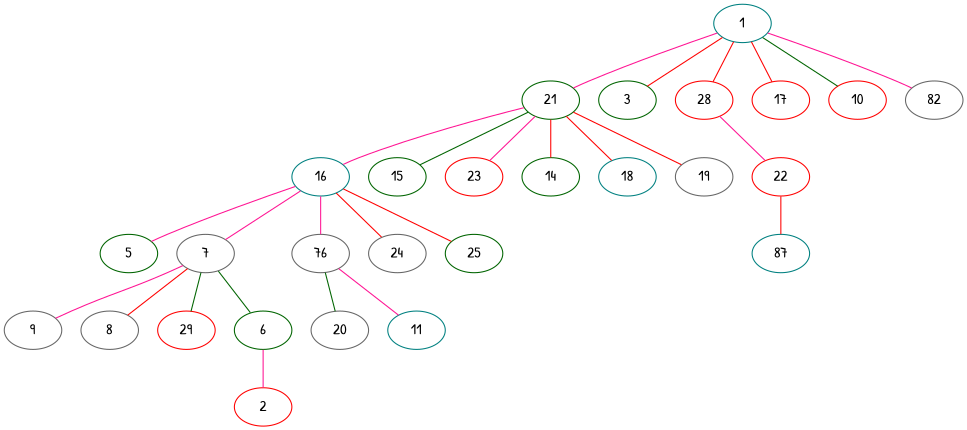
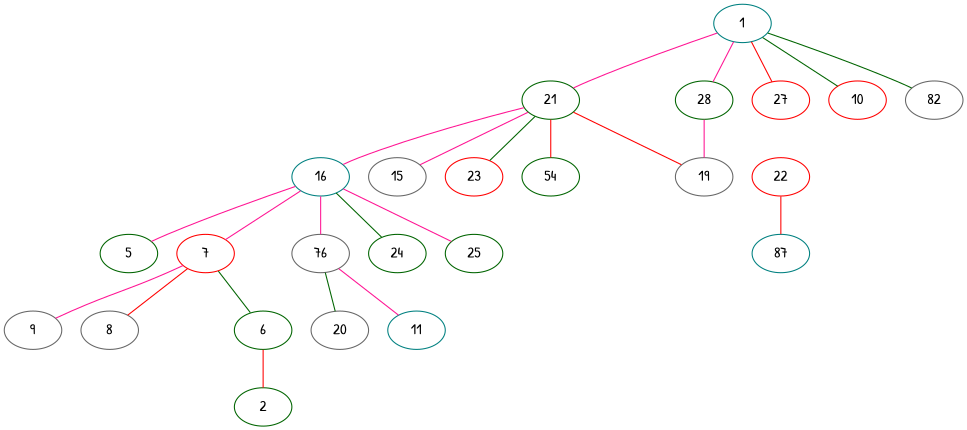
edge "1" -- "82": color deeppink -> darkgreen
edge "1" -- "28": color red -> deeppink
node "3": removed
node "28": color red -> darkgreen
node "17": label "17" -> "27"
edge "21" -- "15": color darkgreen -> deeppink
edge "21" -- "23": color deeppink -> darkgreen
edge "28" -- "22": now "28" -- "19"
node "15": color darkgreen -> gray40
node "14": label "14" -> "54"
node "18": removed
edge "16" -- "24": color red -> darkgreen
edge "16" -- "25": color red -> deeppink
node "7": color gray40 -> red
node "24": color gray40 -> darkgreen
node "29": removed
edge "6" -- "2": color deeppink -> red
node "2": color red -> darkgreen
